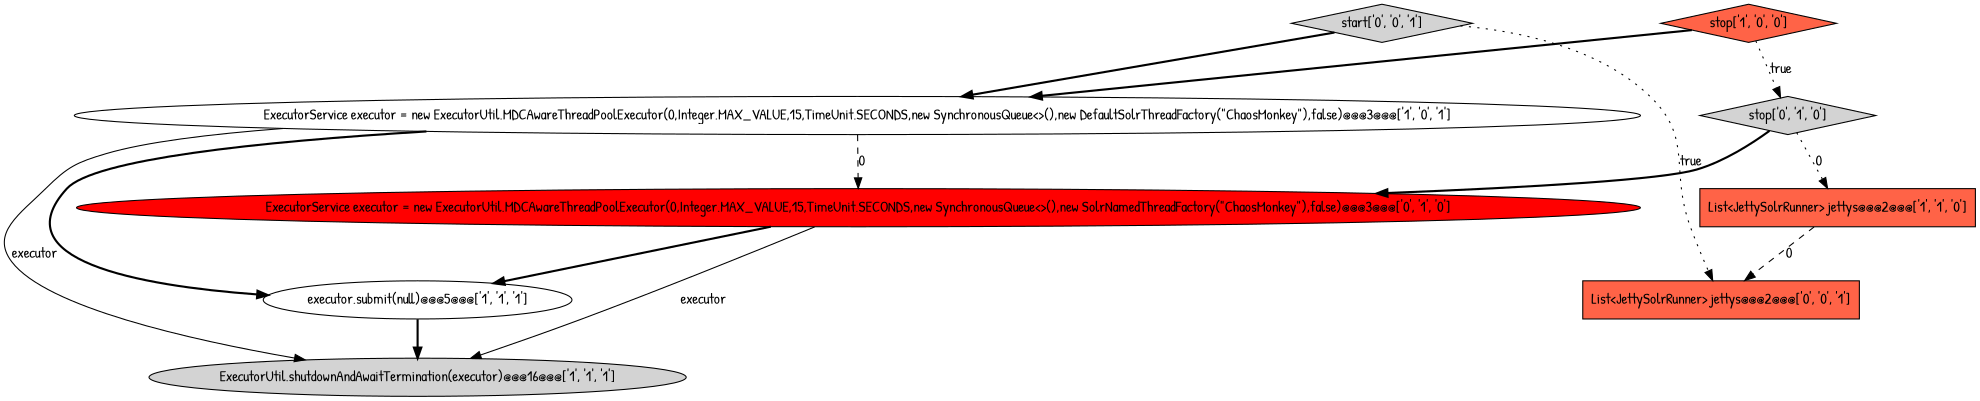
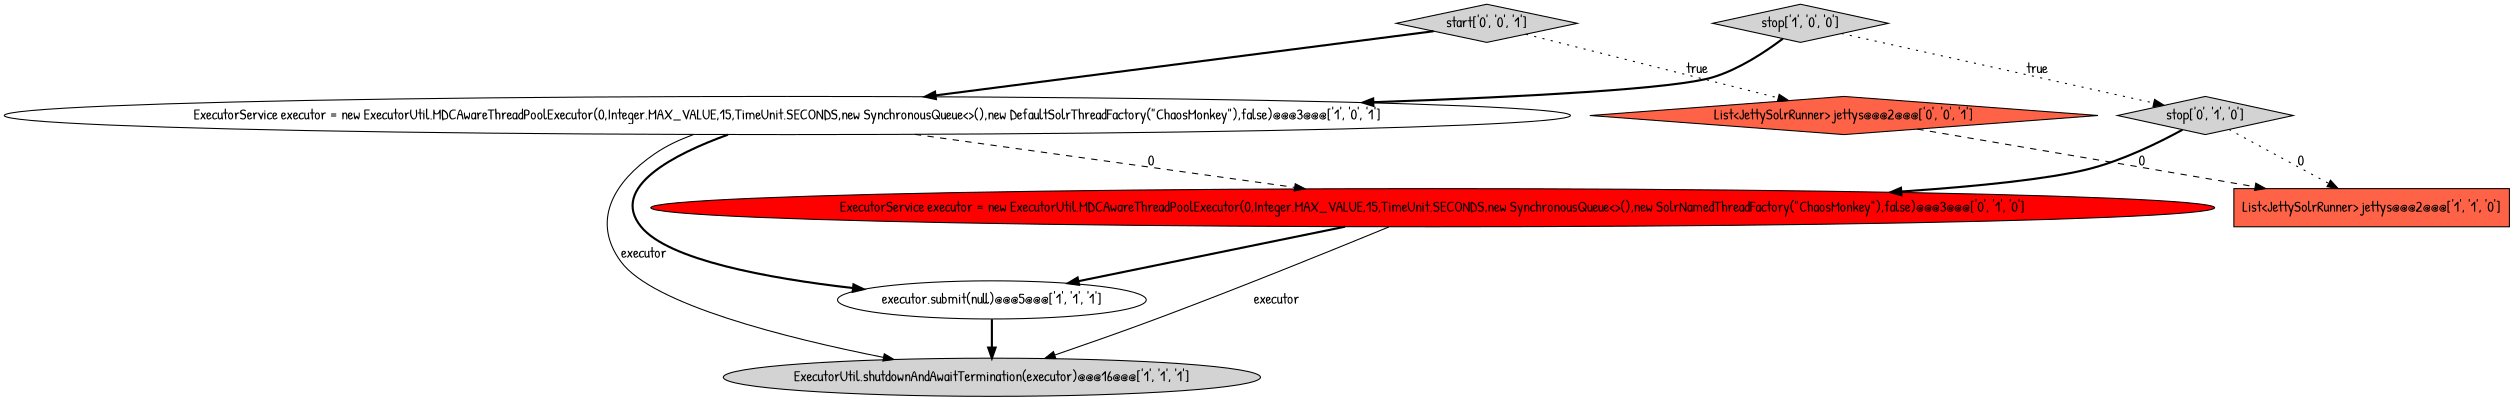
node "stop['1', '0', '0']": fillcolor tomato -> lightgray
edge "List<JettySolrRunner> jettys@@@2@@@['1', '1', '0']" -> "List<JettySolrRunner> jettys@@@2@@@['0', '0', '1']": reversed
node "List<JettySolrRunner> jettys@@@2@@@['0', '0', '1']": shape box -> diamond
